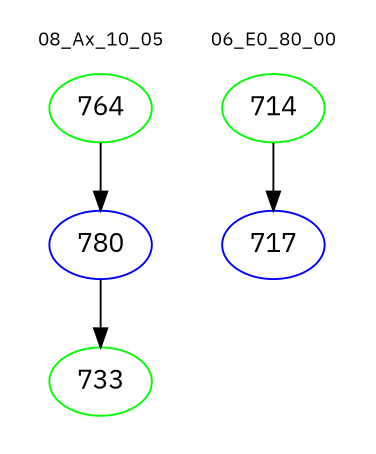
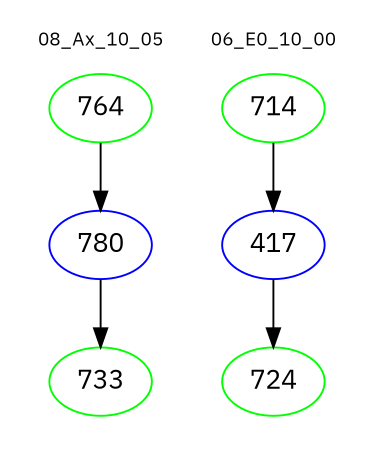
cluster "06_E0_80_00": label "06_E0_80_00" -> "06_E0_10_00"
node "717": label "717" -> "417"
node "724": added
